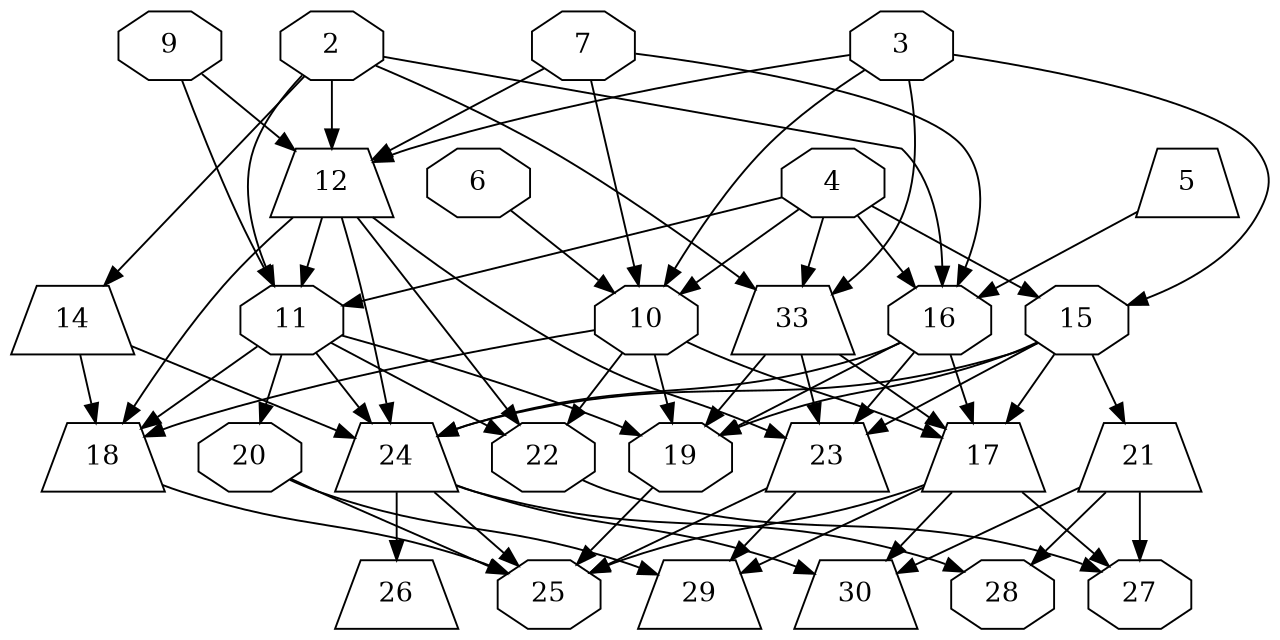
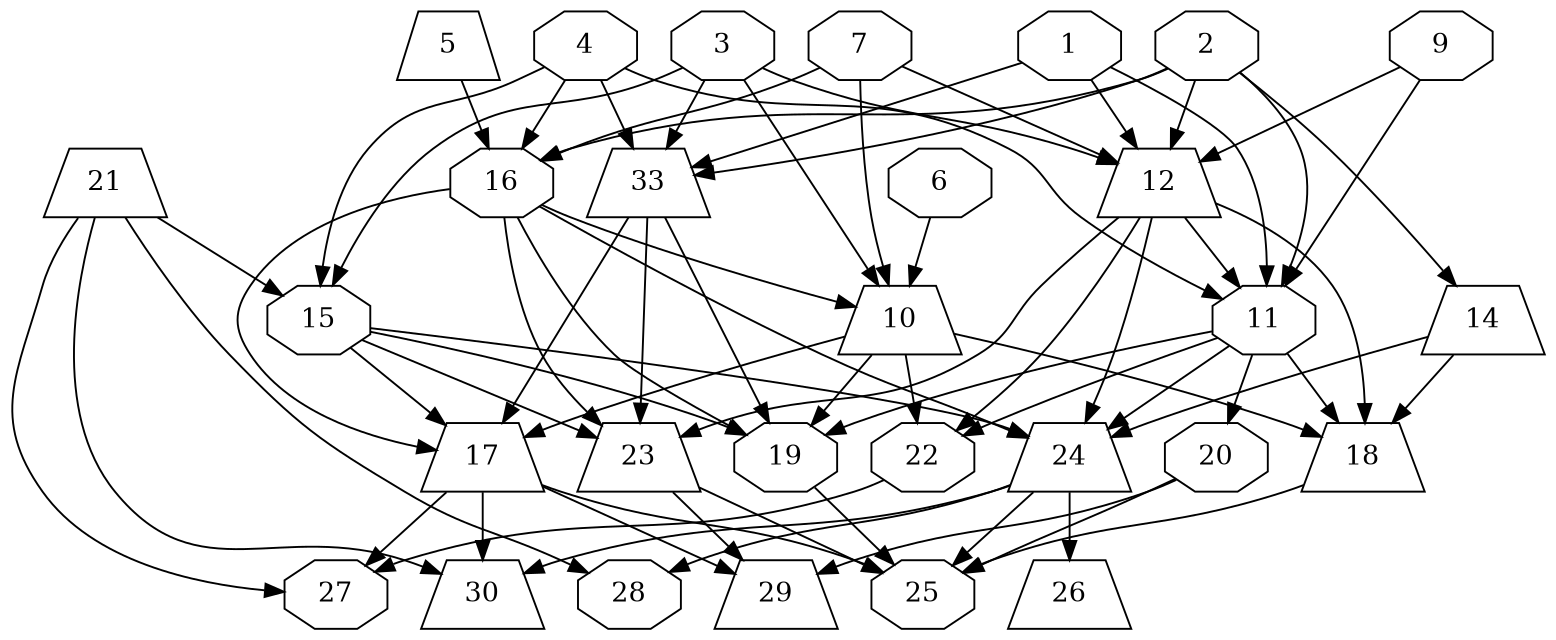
node "1": added
edge "4" -> "10": now "16" -> "10"
node "10": shape octagon -> trapezium
edge "15" -> "21": reversed
